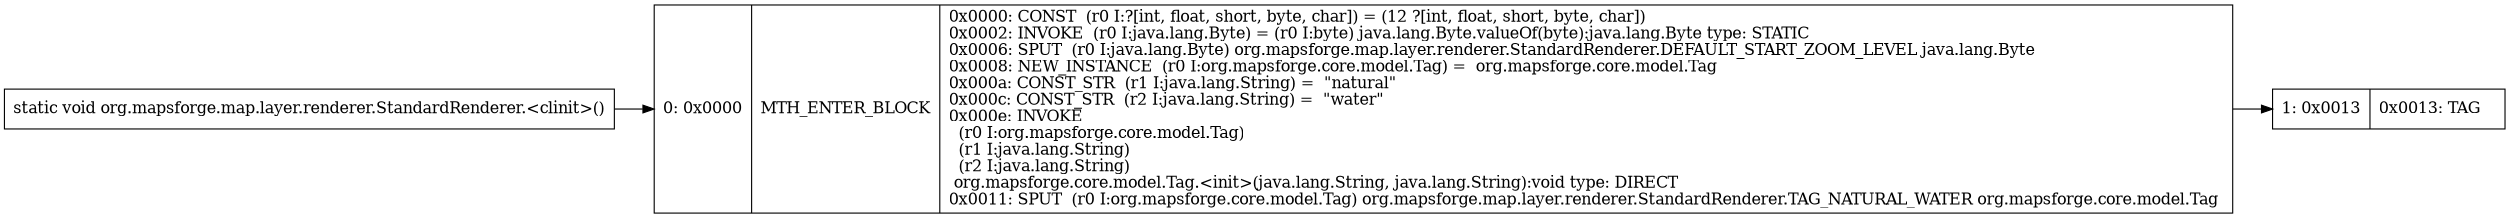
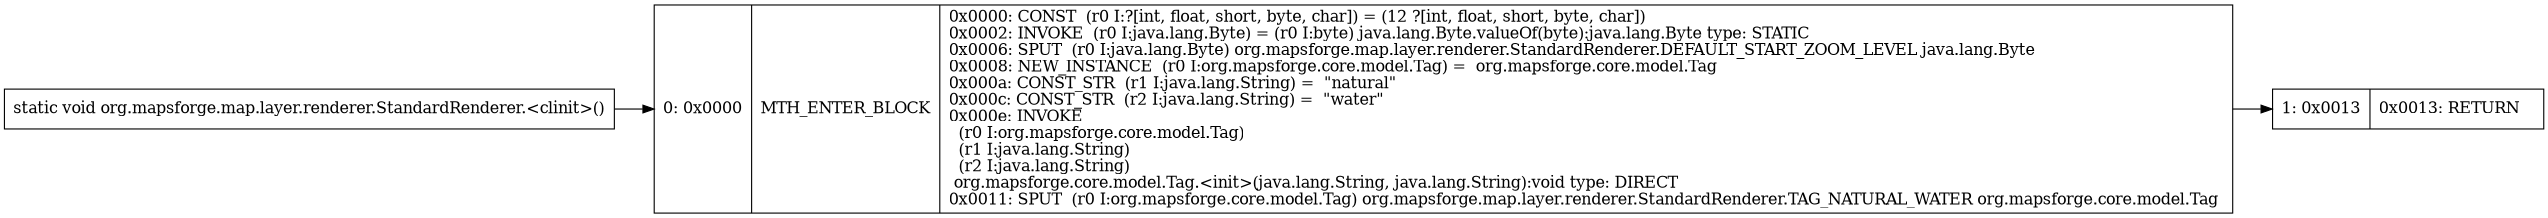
node "1: 0x0013": text "0x0013: TAG" -> "0x0013: RETURN"
